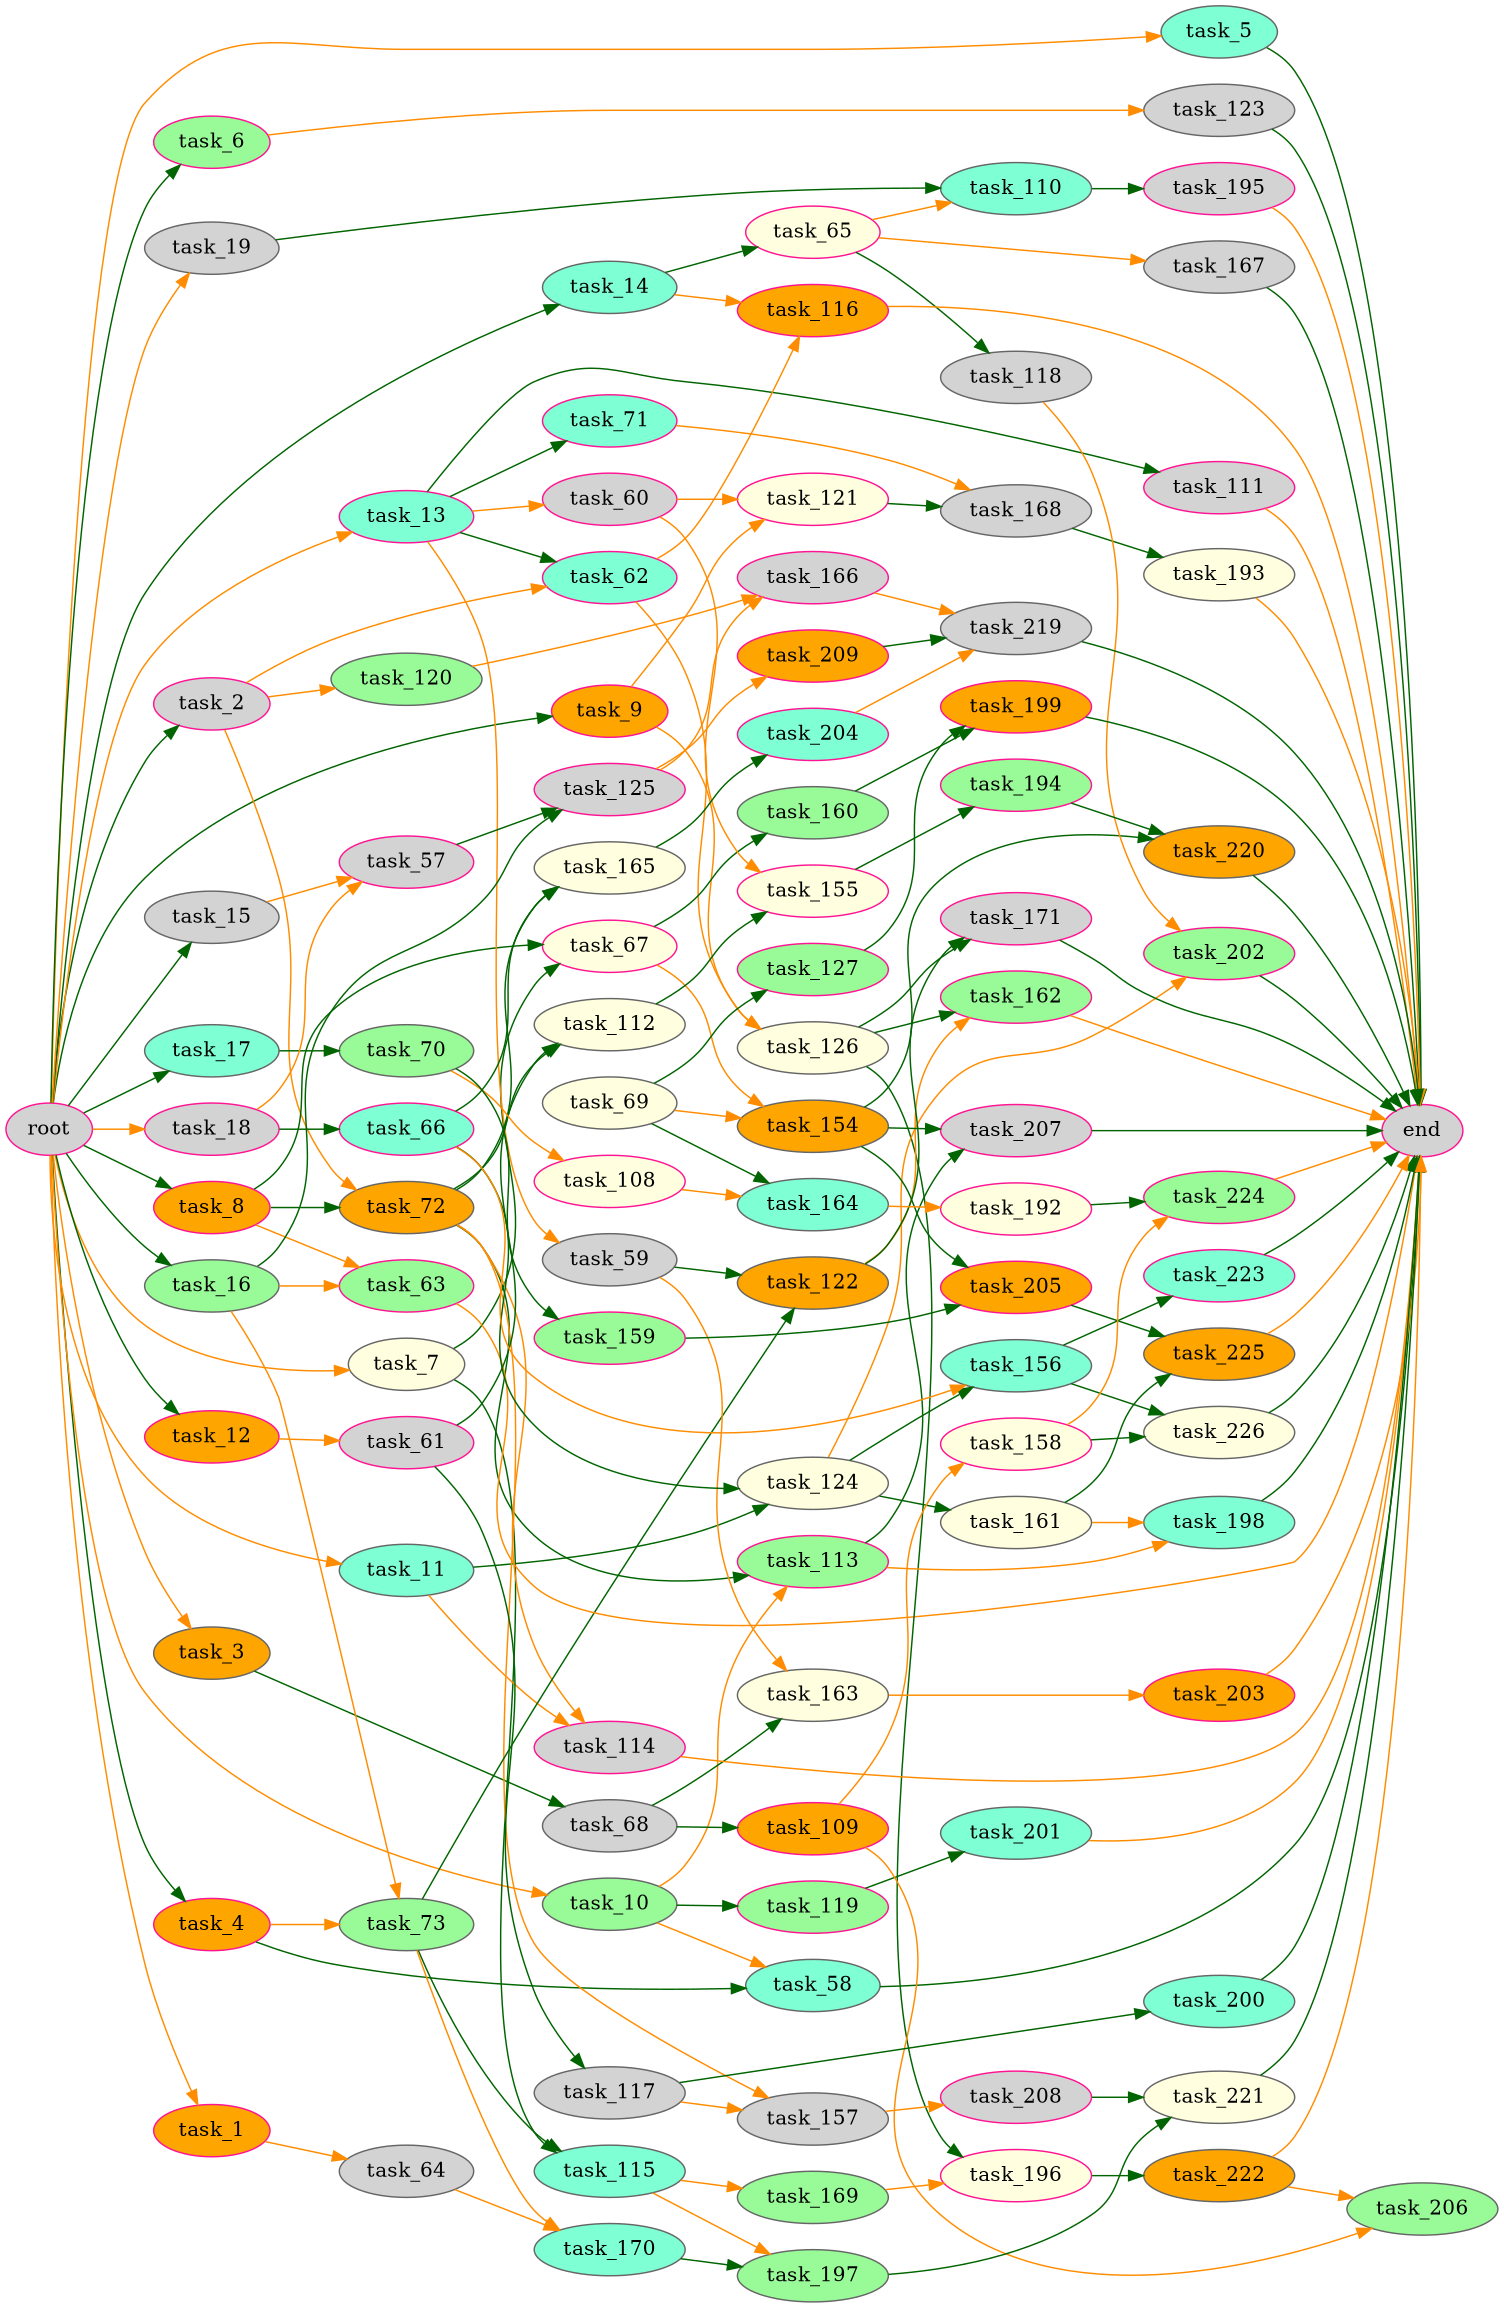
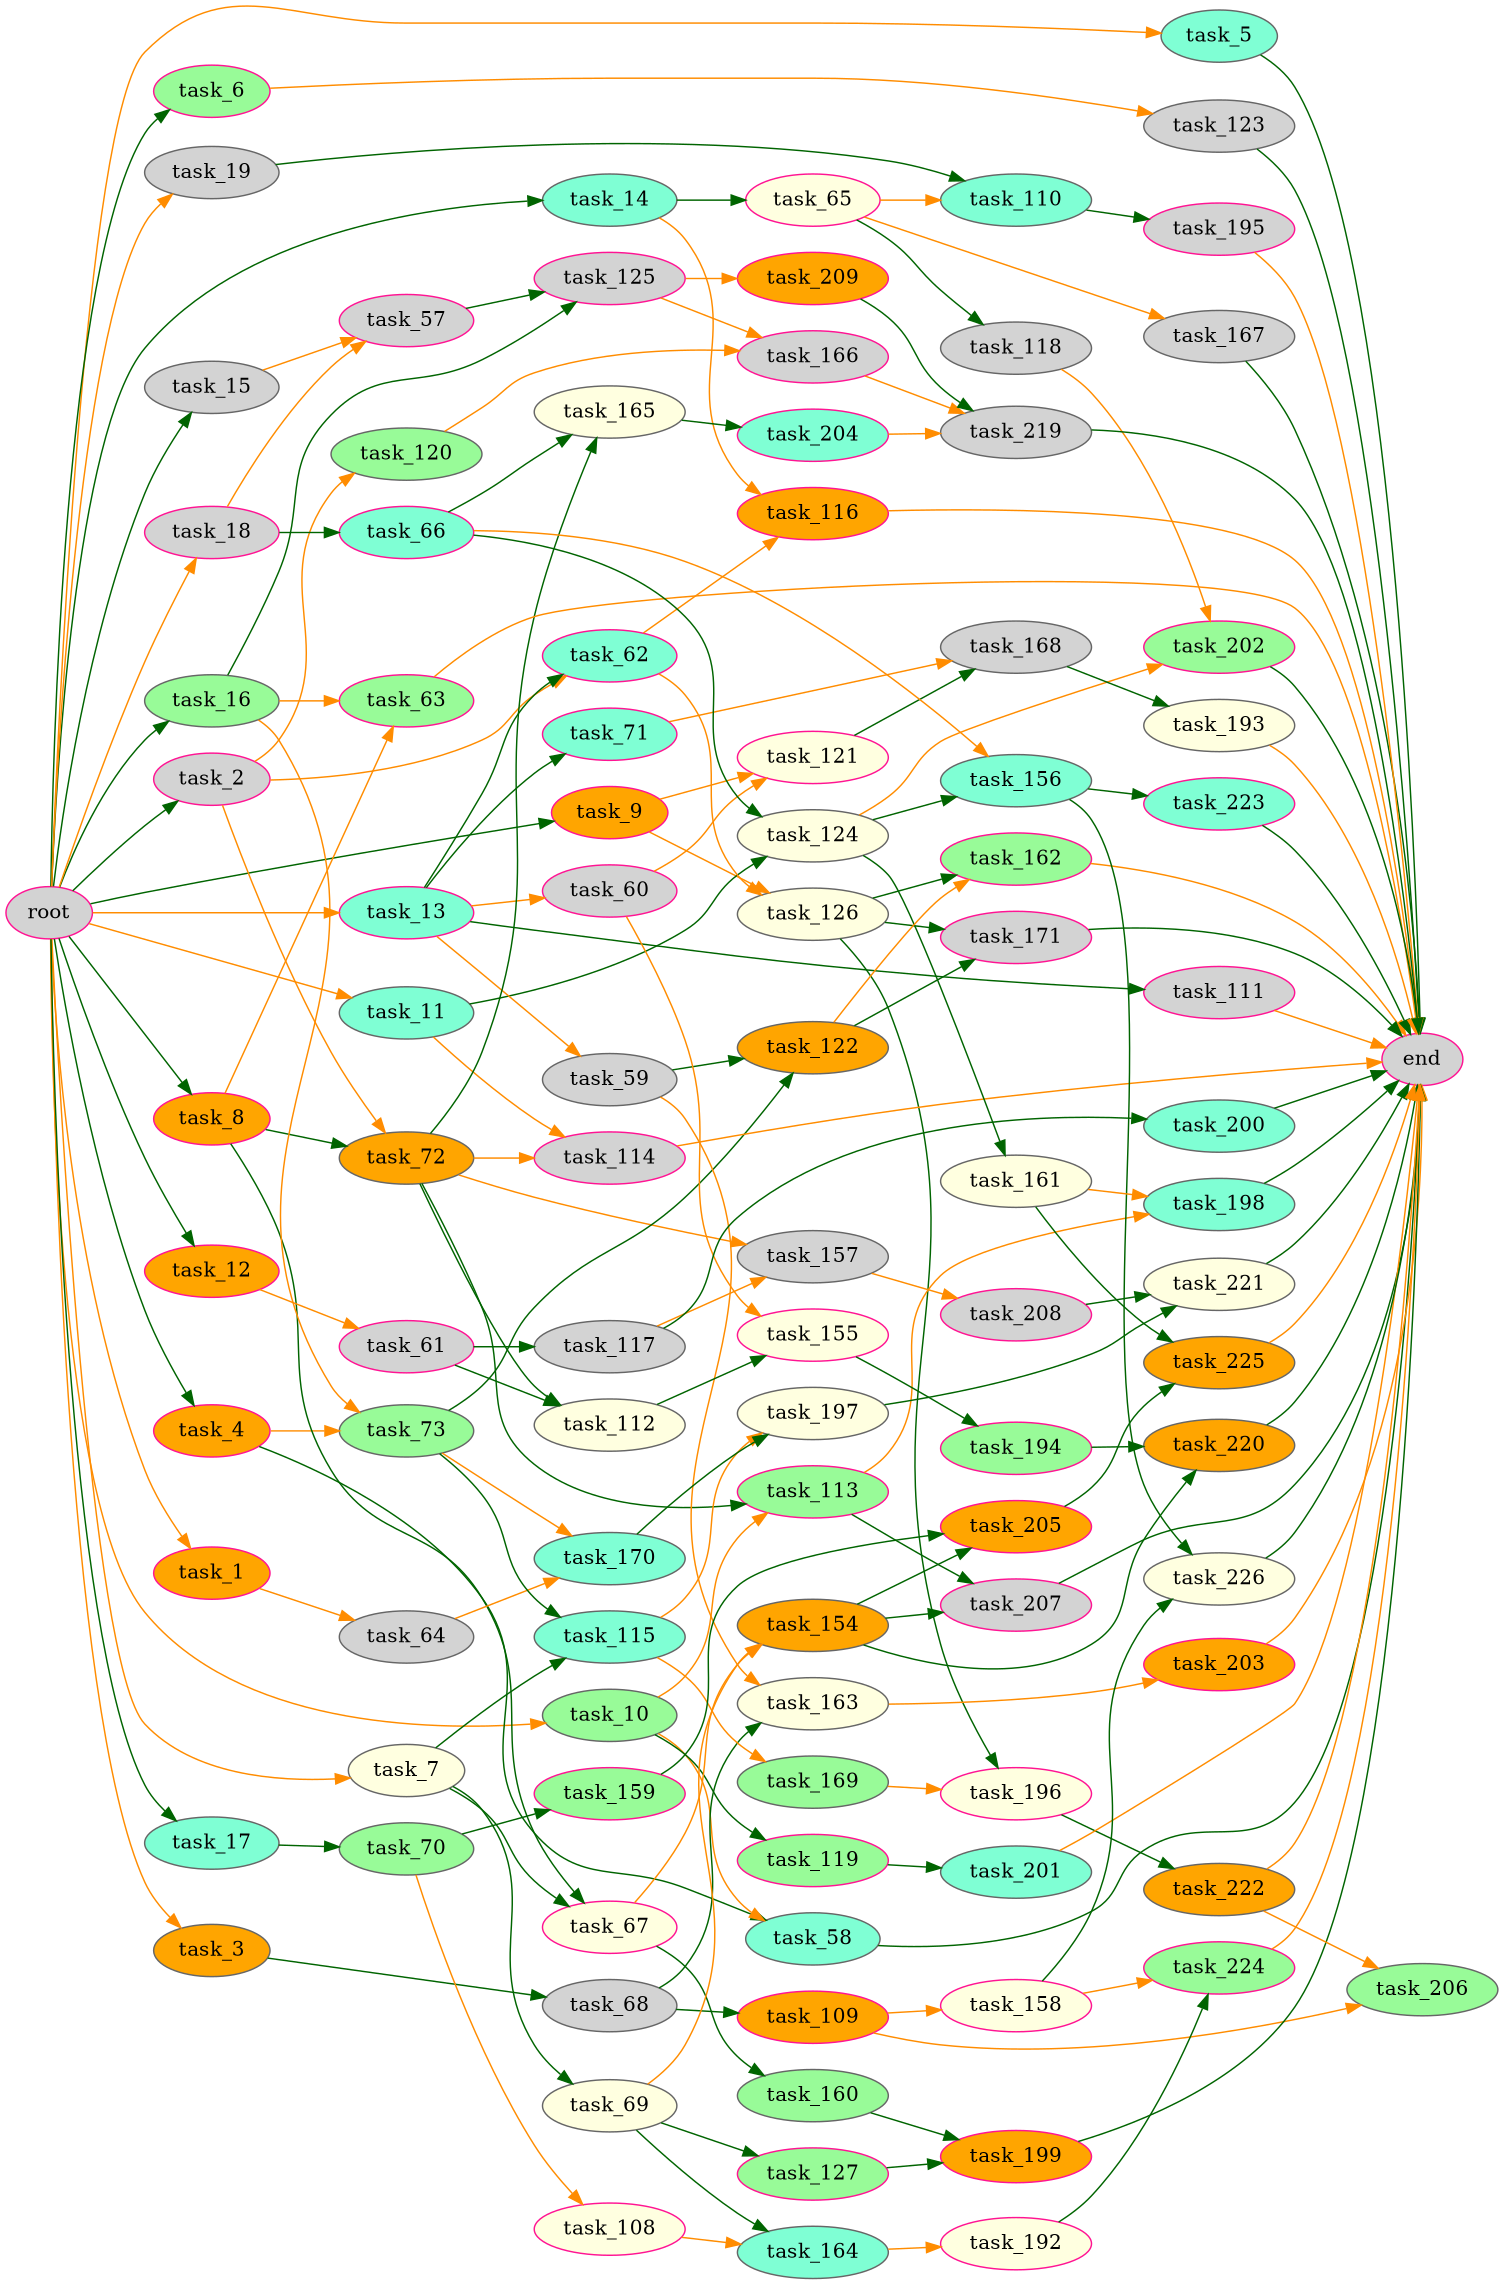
edge "task_7" -> "task_69": added
node "task_197": fillcolor palegreen -> lightyellow
